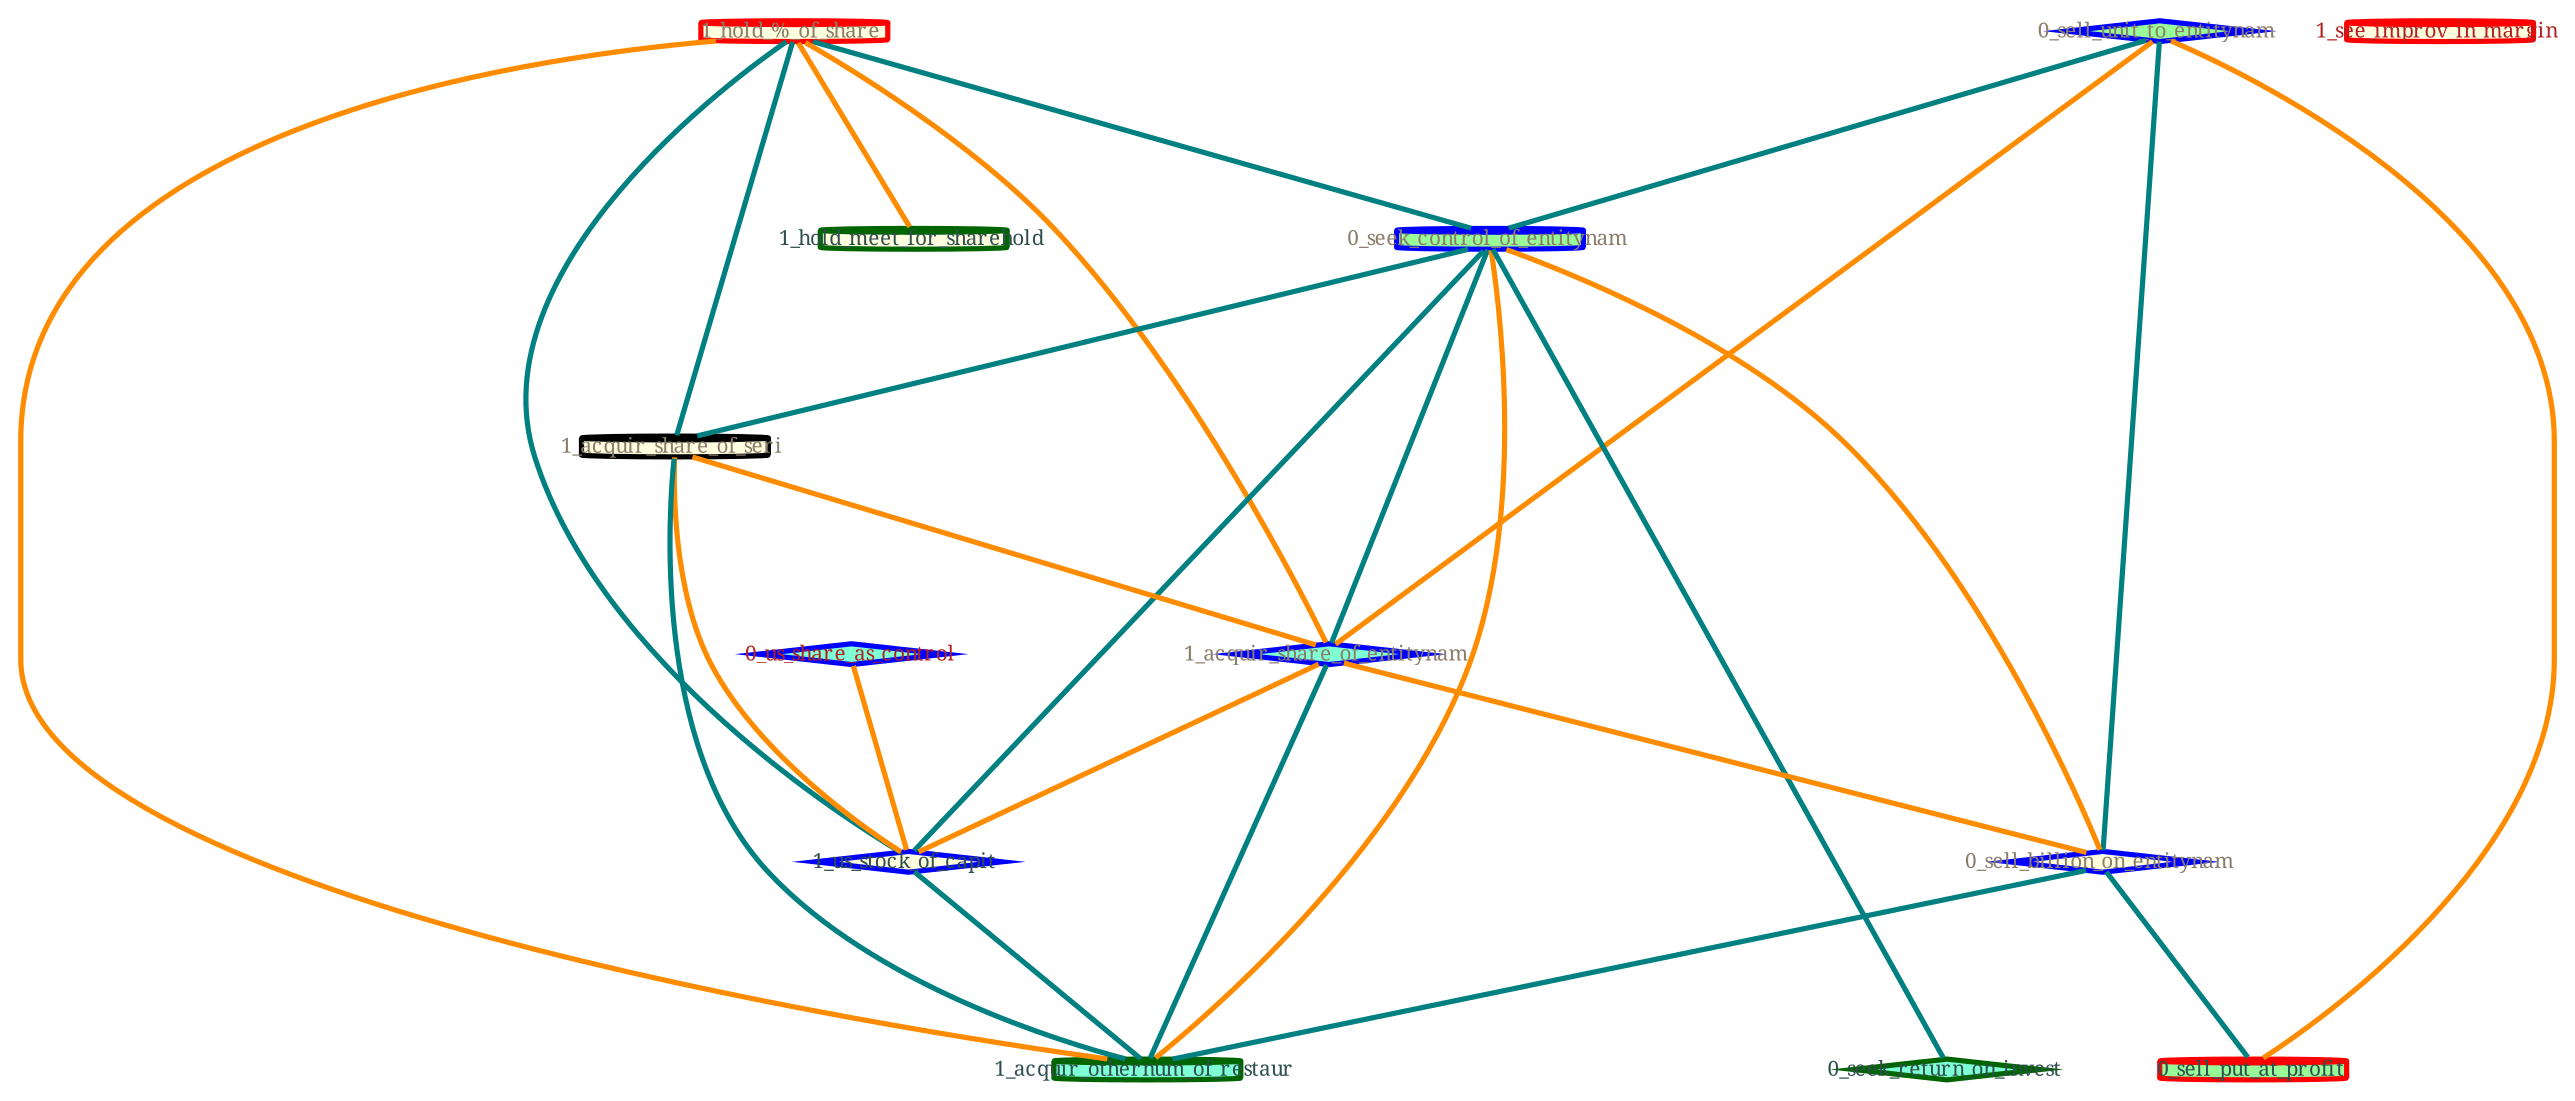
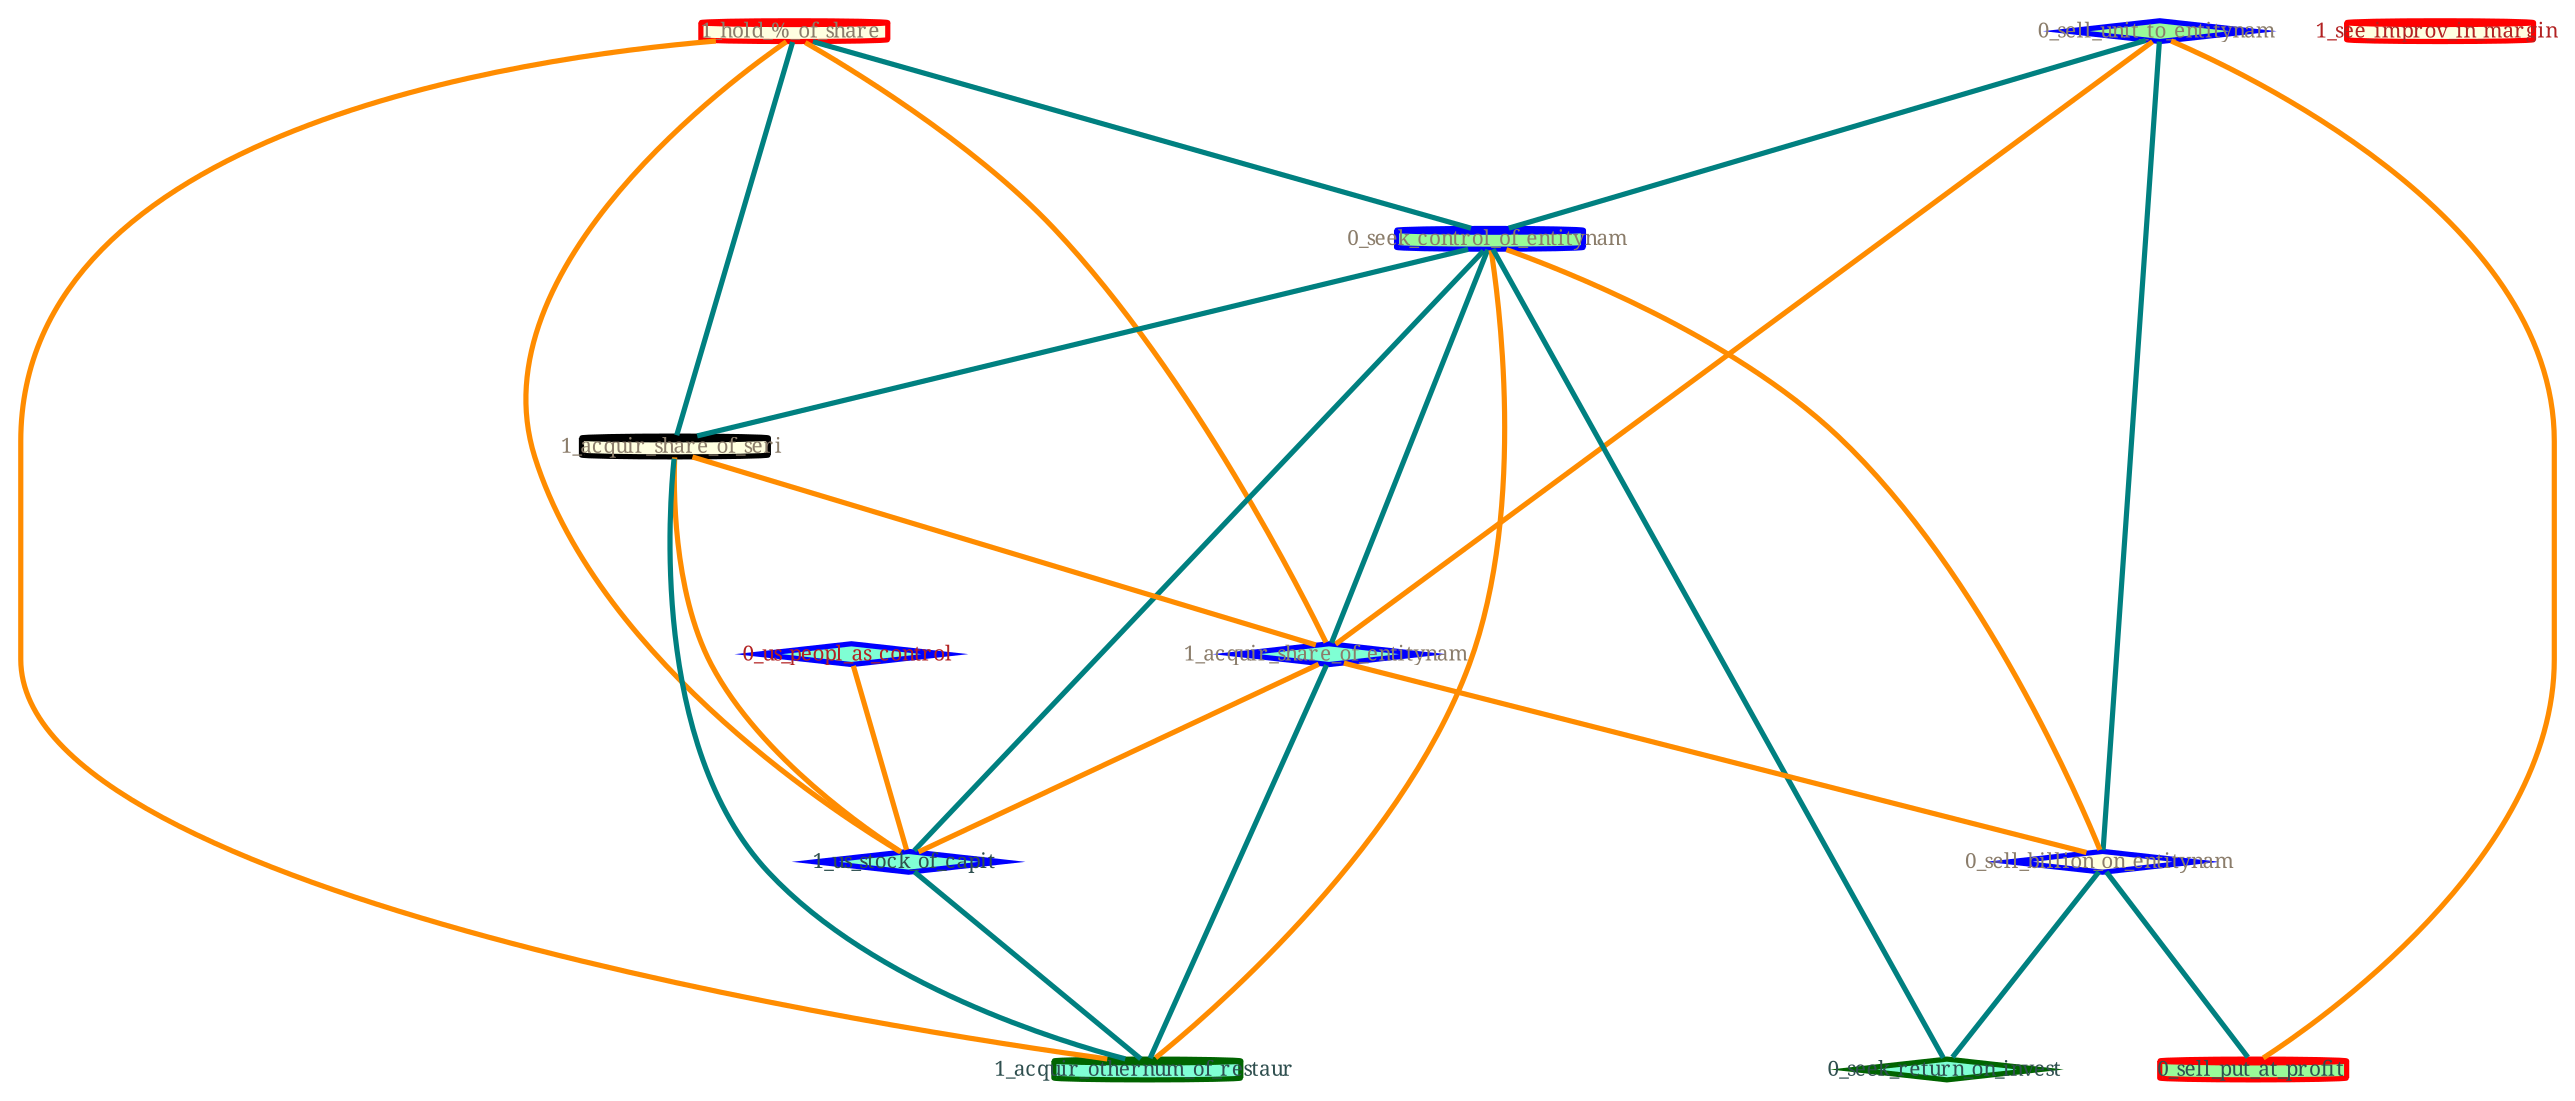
node "1_hold_meet_for_sharehold": removed
edge "1_hold_%_of_share" -- "1_us_stock_of_capit": color teal -> darkorange
node "0_us_share_as_control": label "0_us_share_as_control" -> "0_us_peopl_as_control"
node "1_us_stock_of_capit": fillcolor lightyellow -> aquamarine
edge "0_sell_billion_on_entitynam" -- "1_acquir_othernum_of_restaur": now "0_sell_billion_on_entitynam" -- "0_seek_return_on_invest"
